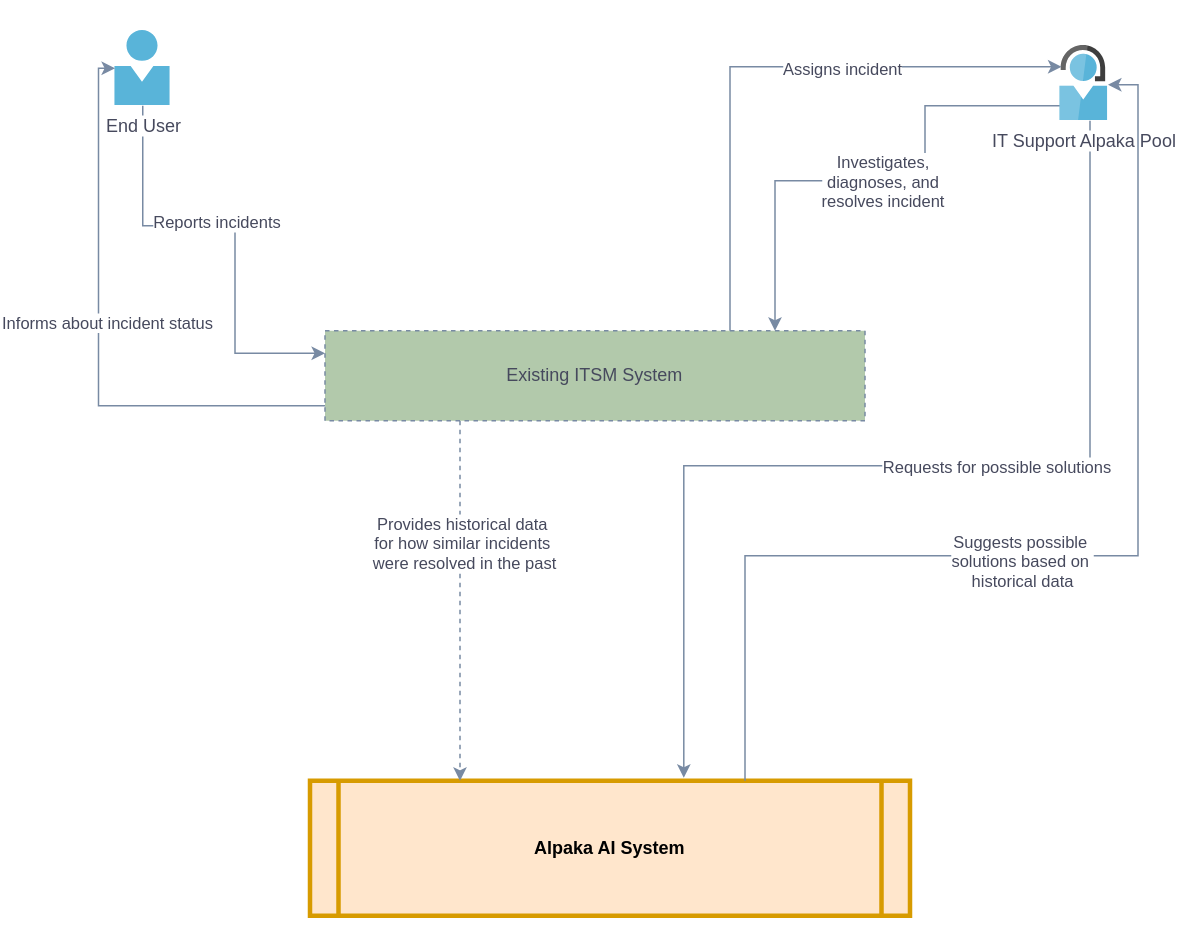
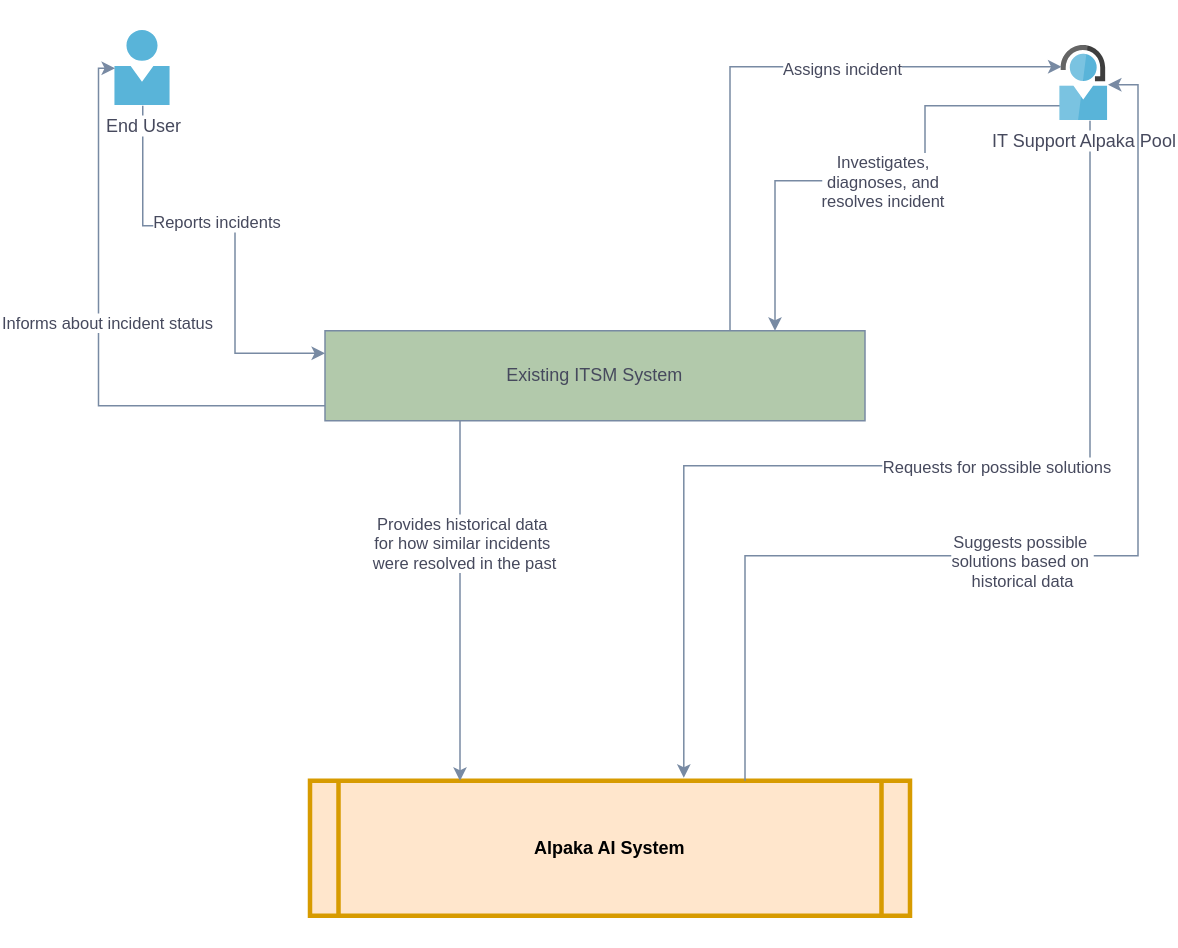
node "Existing ITSM System": style dashed -> solid
edge "Existing ITSM System" -> "Alpaka AI System": style dashed -> solid
